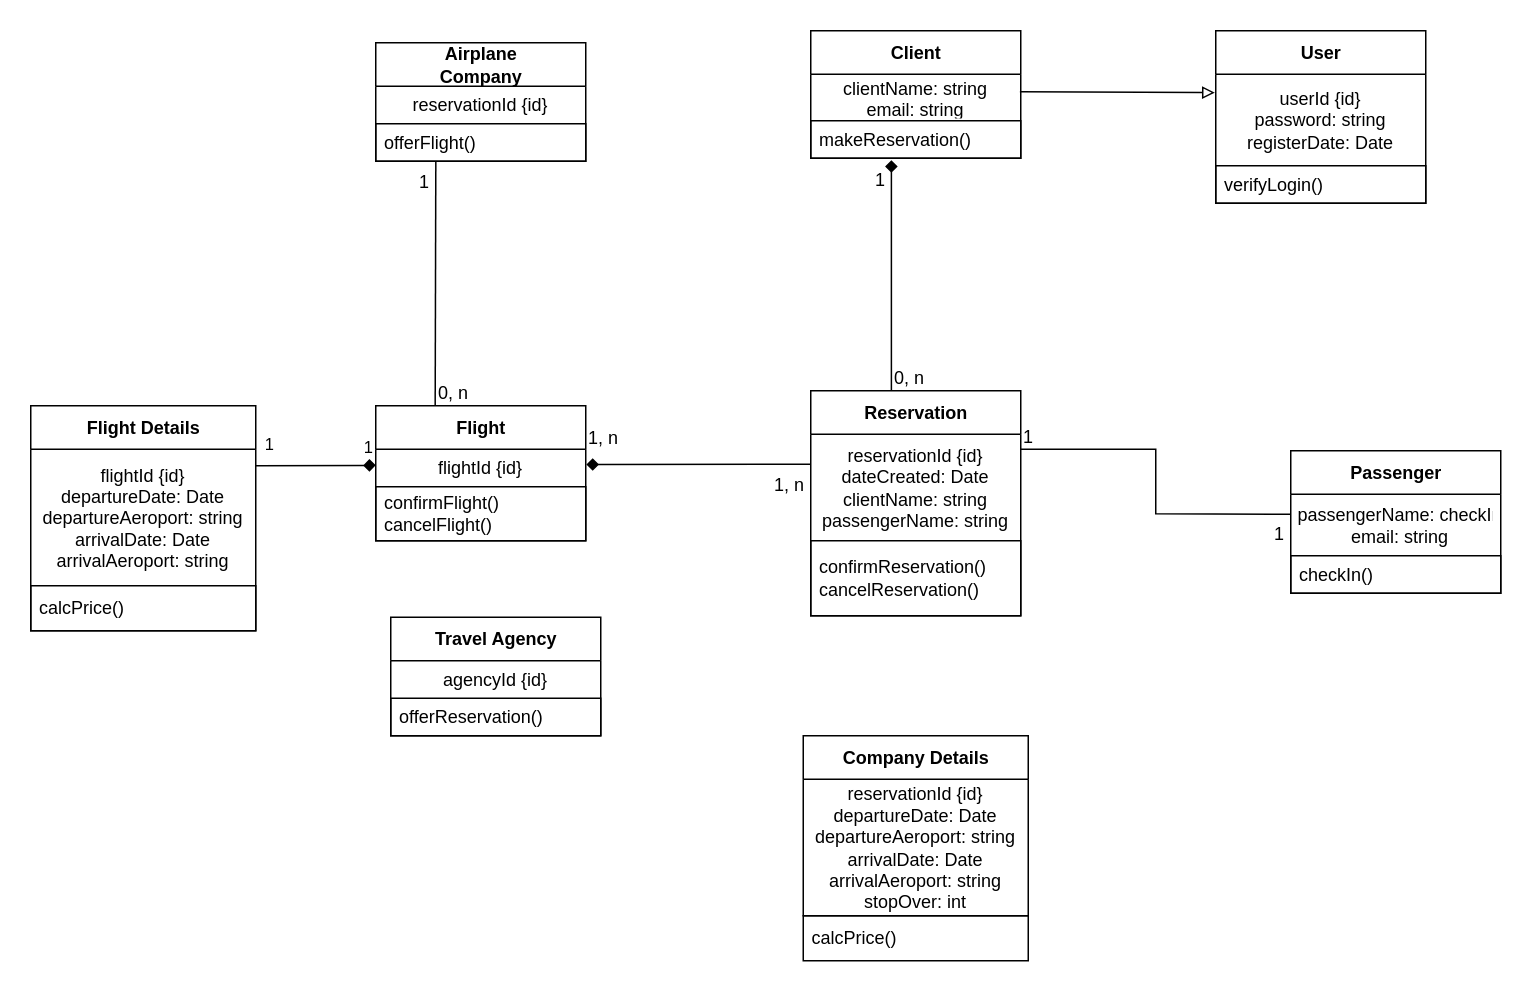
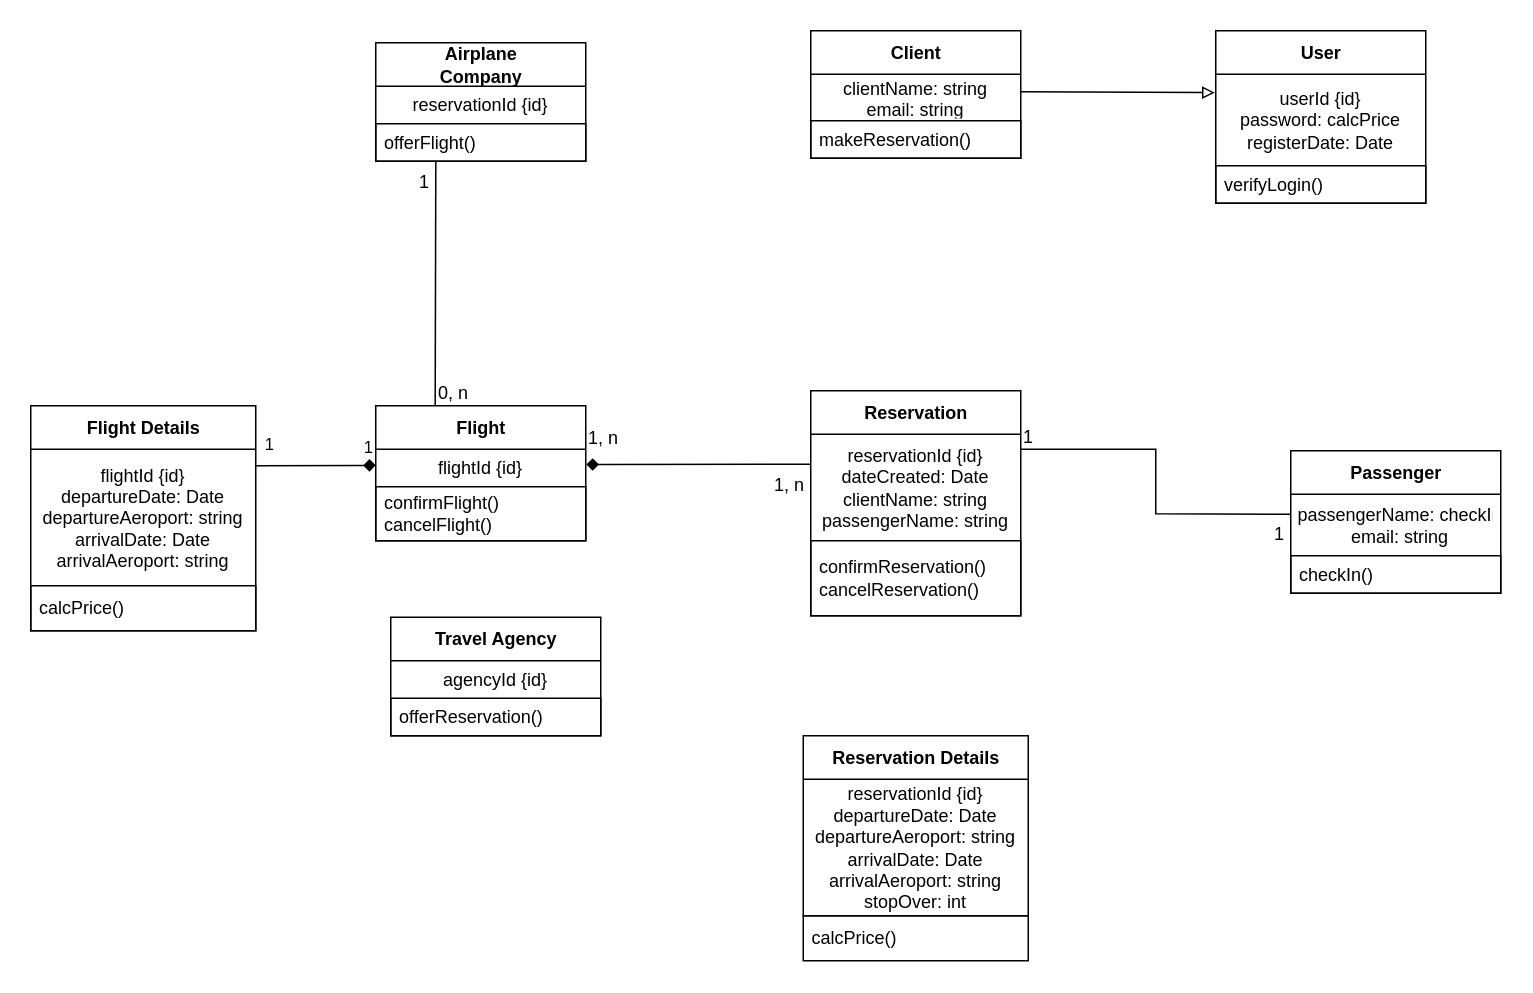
node "userId {id} password: string registerDate: Date": label "userId {id} password: string registerDate: Date" -> "userId {id} password: calcPrice registerDate: Date"
edge "Reservation" -> "makeReservation()": removed, labels "0, n", "1"
node "Company Details": label "Company Details" -> "Reservation Details"
